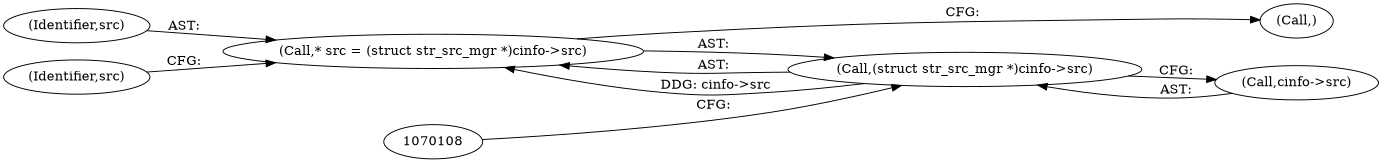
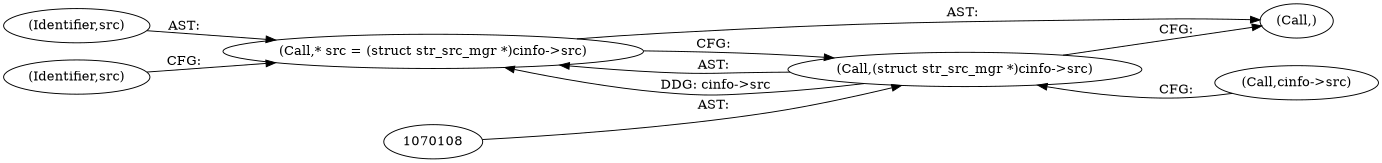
edge "(Call,* src = (struct str_src_mgr *)cinfo->src)" -> "(Call,)": label "CFG: " -> "AST: "
edge "(Call,* src = (struct str_src_mgr *)cinfo->src)" -> "(Call,(struct str_src_mgr *)cinfo->src)": label "AST: " -> "CFG: "
edge "(Call,(struct str_src_mgr *)cinfo->src)" -> "(Call,cinfo->src)": now "(Call,(struct str_src_mgr *)cinfo->src)" -> "(Call,)"
edge "(Call,cinfo->src)" -> "(Call,(struct str_src_mgr *)cinfo->src)": label "AST: " -> "CFG: "
edge "1070108" -> "(Call,(struct str_src_mgr *)cinfo->src)": label "CFG: " -> "AST: "
